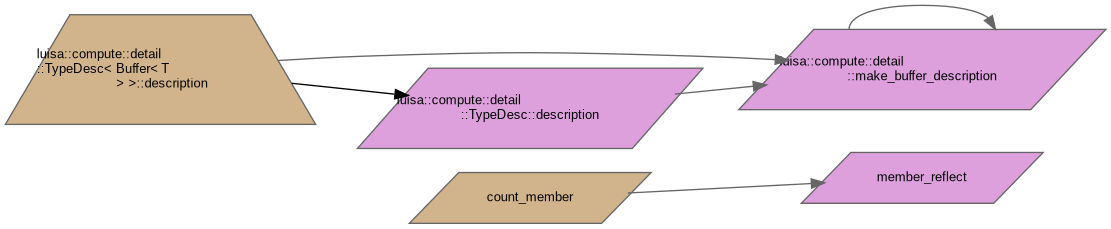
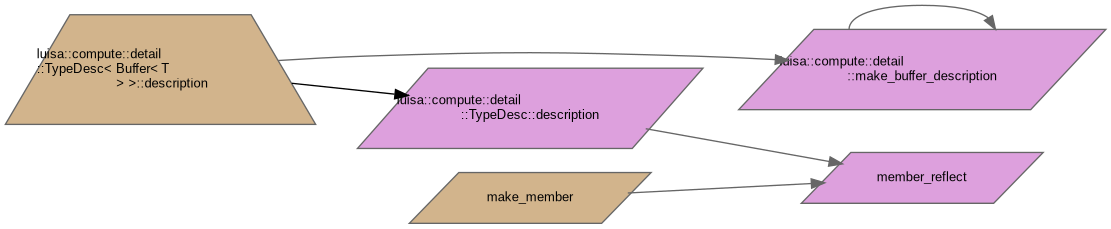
edge "luisa::compute::detail ::TypeDesc::description" -> "luisa::compute::detail ::make_buffer_description": now "luisa::compute::detail ::TypeDesc::description" -> "member_reflect"
node "count_member": label "count_member" -> "make_member"
